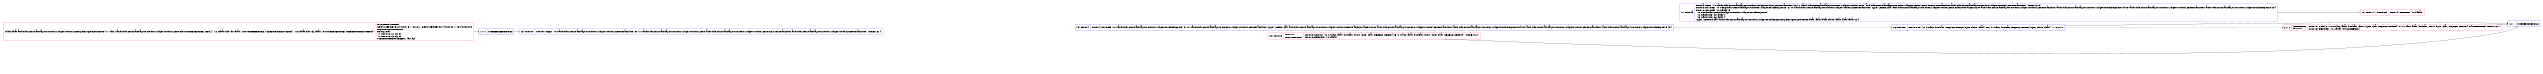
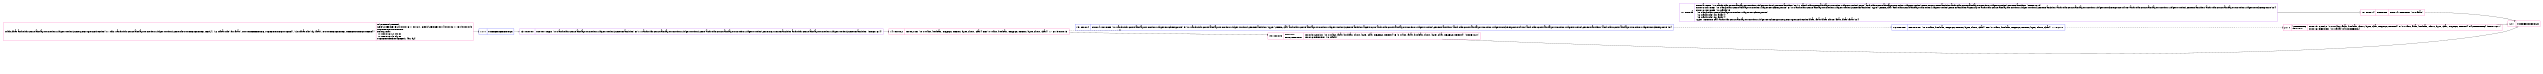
edge "16: 0x0008" -> "12: ?": now "18: 0x0014" -> "12: ?"
node "12: ?": color blue -> deeppink
node "14: 0x0002": added
